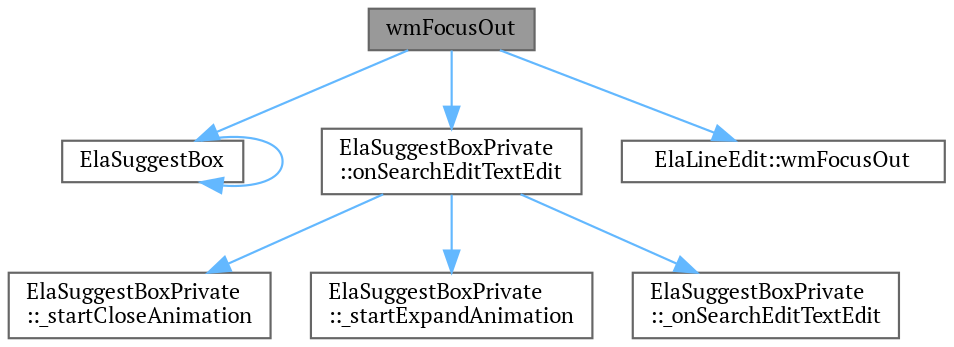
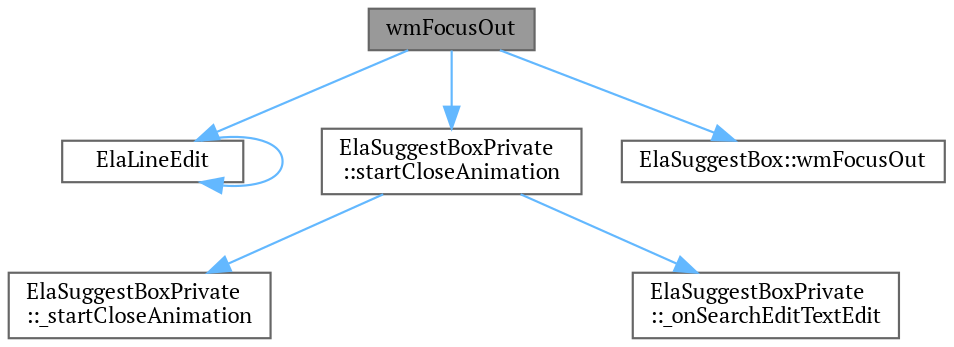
node "ElaSuggestBox": label "ElaSuggestBox" -> "ElaLineEdit"
node "ElaSuggestBoxPrivate ::onSearchEditTextEdit": label "ElaSuggestBoxPrivate ::onSearchEditTextEdit" -> "ElaSuggestBoxPrivate ::startCloseAnimation"
node "ElaLineEdit::wmFocusOut": label "ElaLineEdit::wmFocusOut" -> "ElaSuggestBox::wmFocusOut"
node "ElaSuggestBoxPrivate ::_startExpandAnimation": removed
